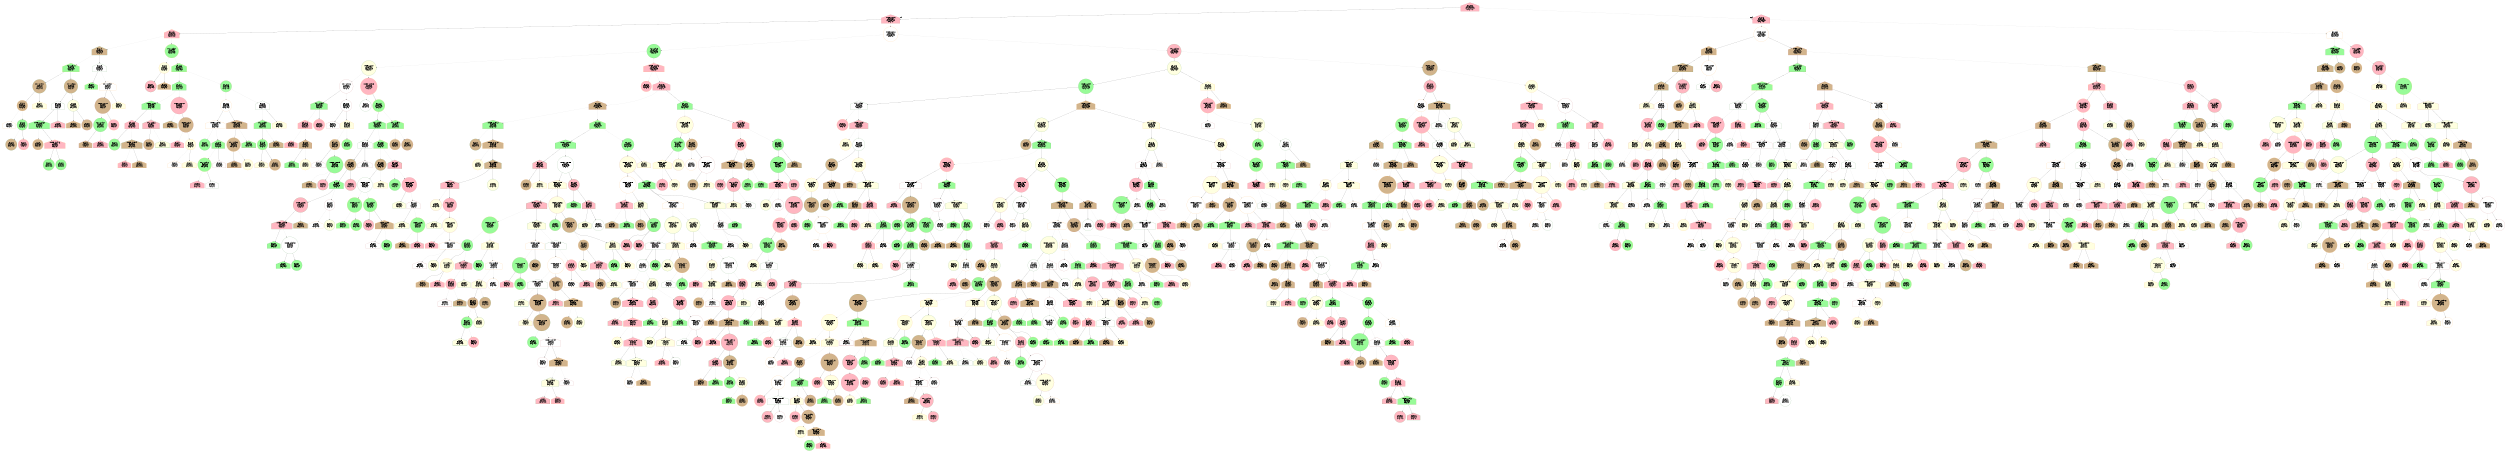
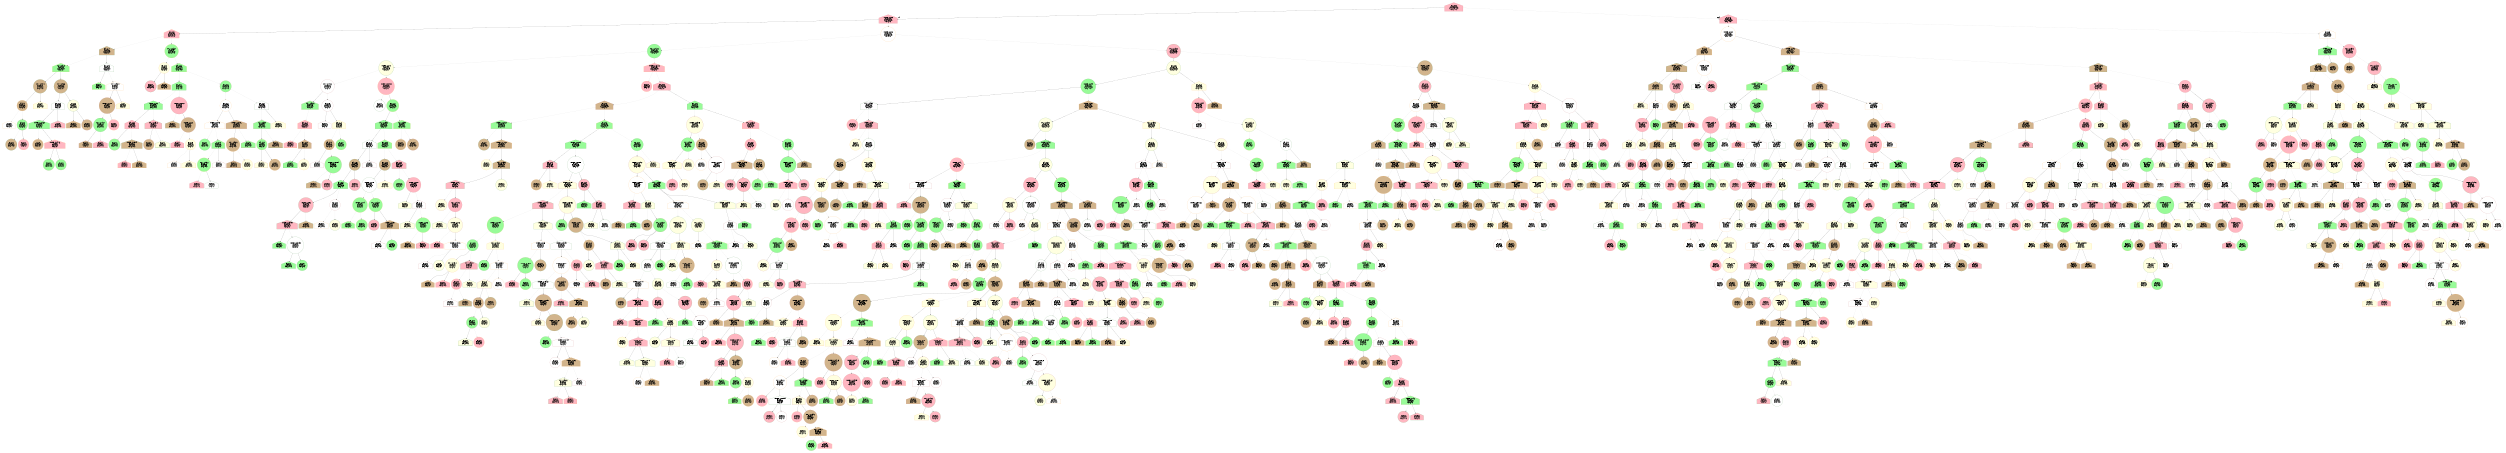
node "gini = 0.0 samples = 54 value = [54, 0] class = man": removed
